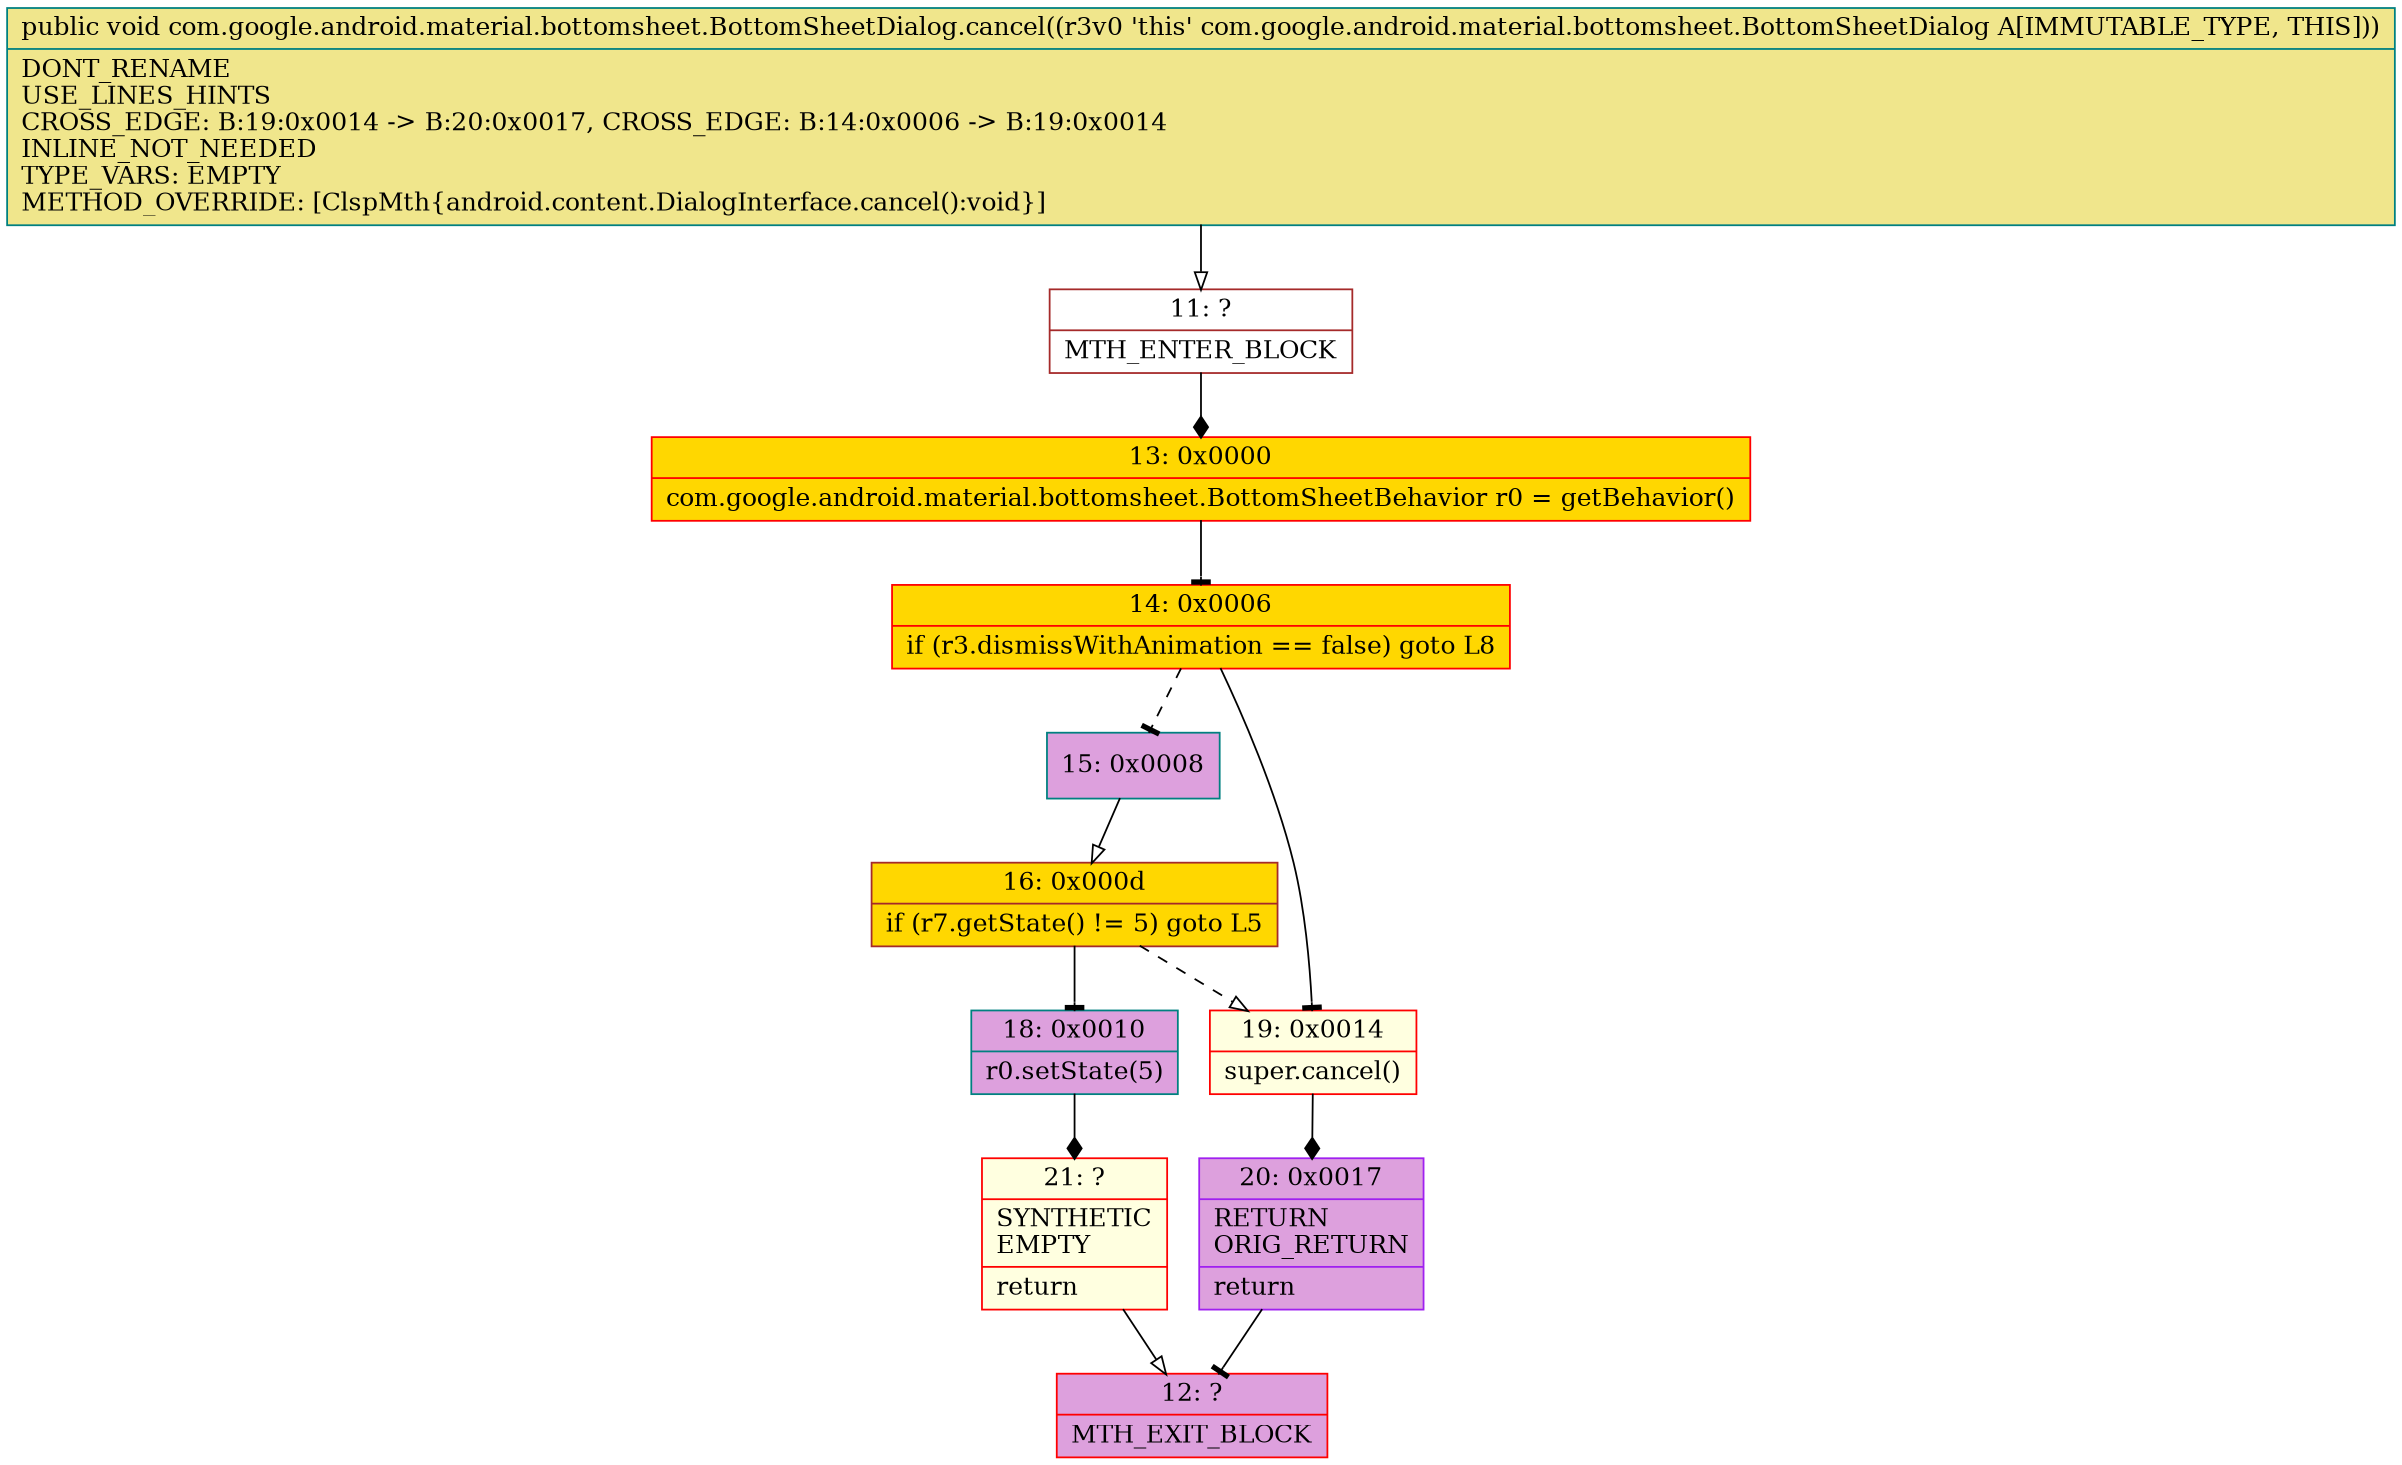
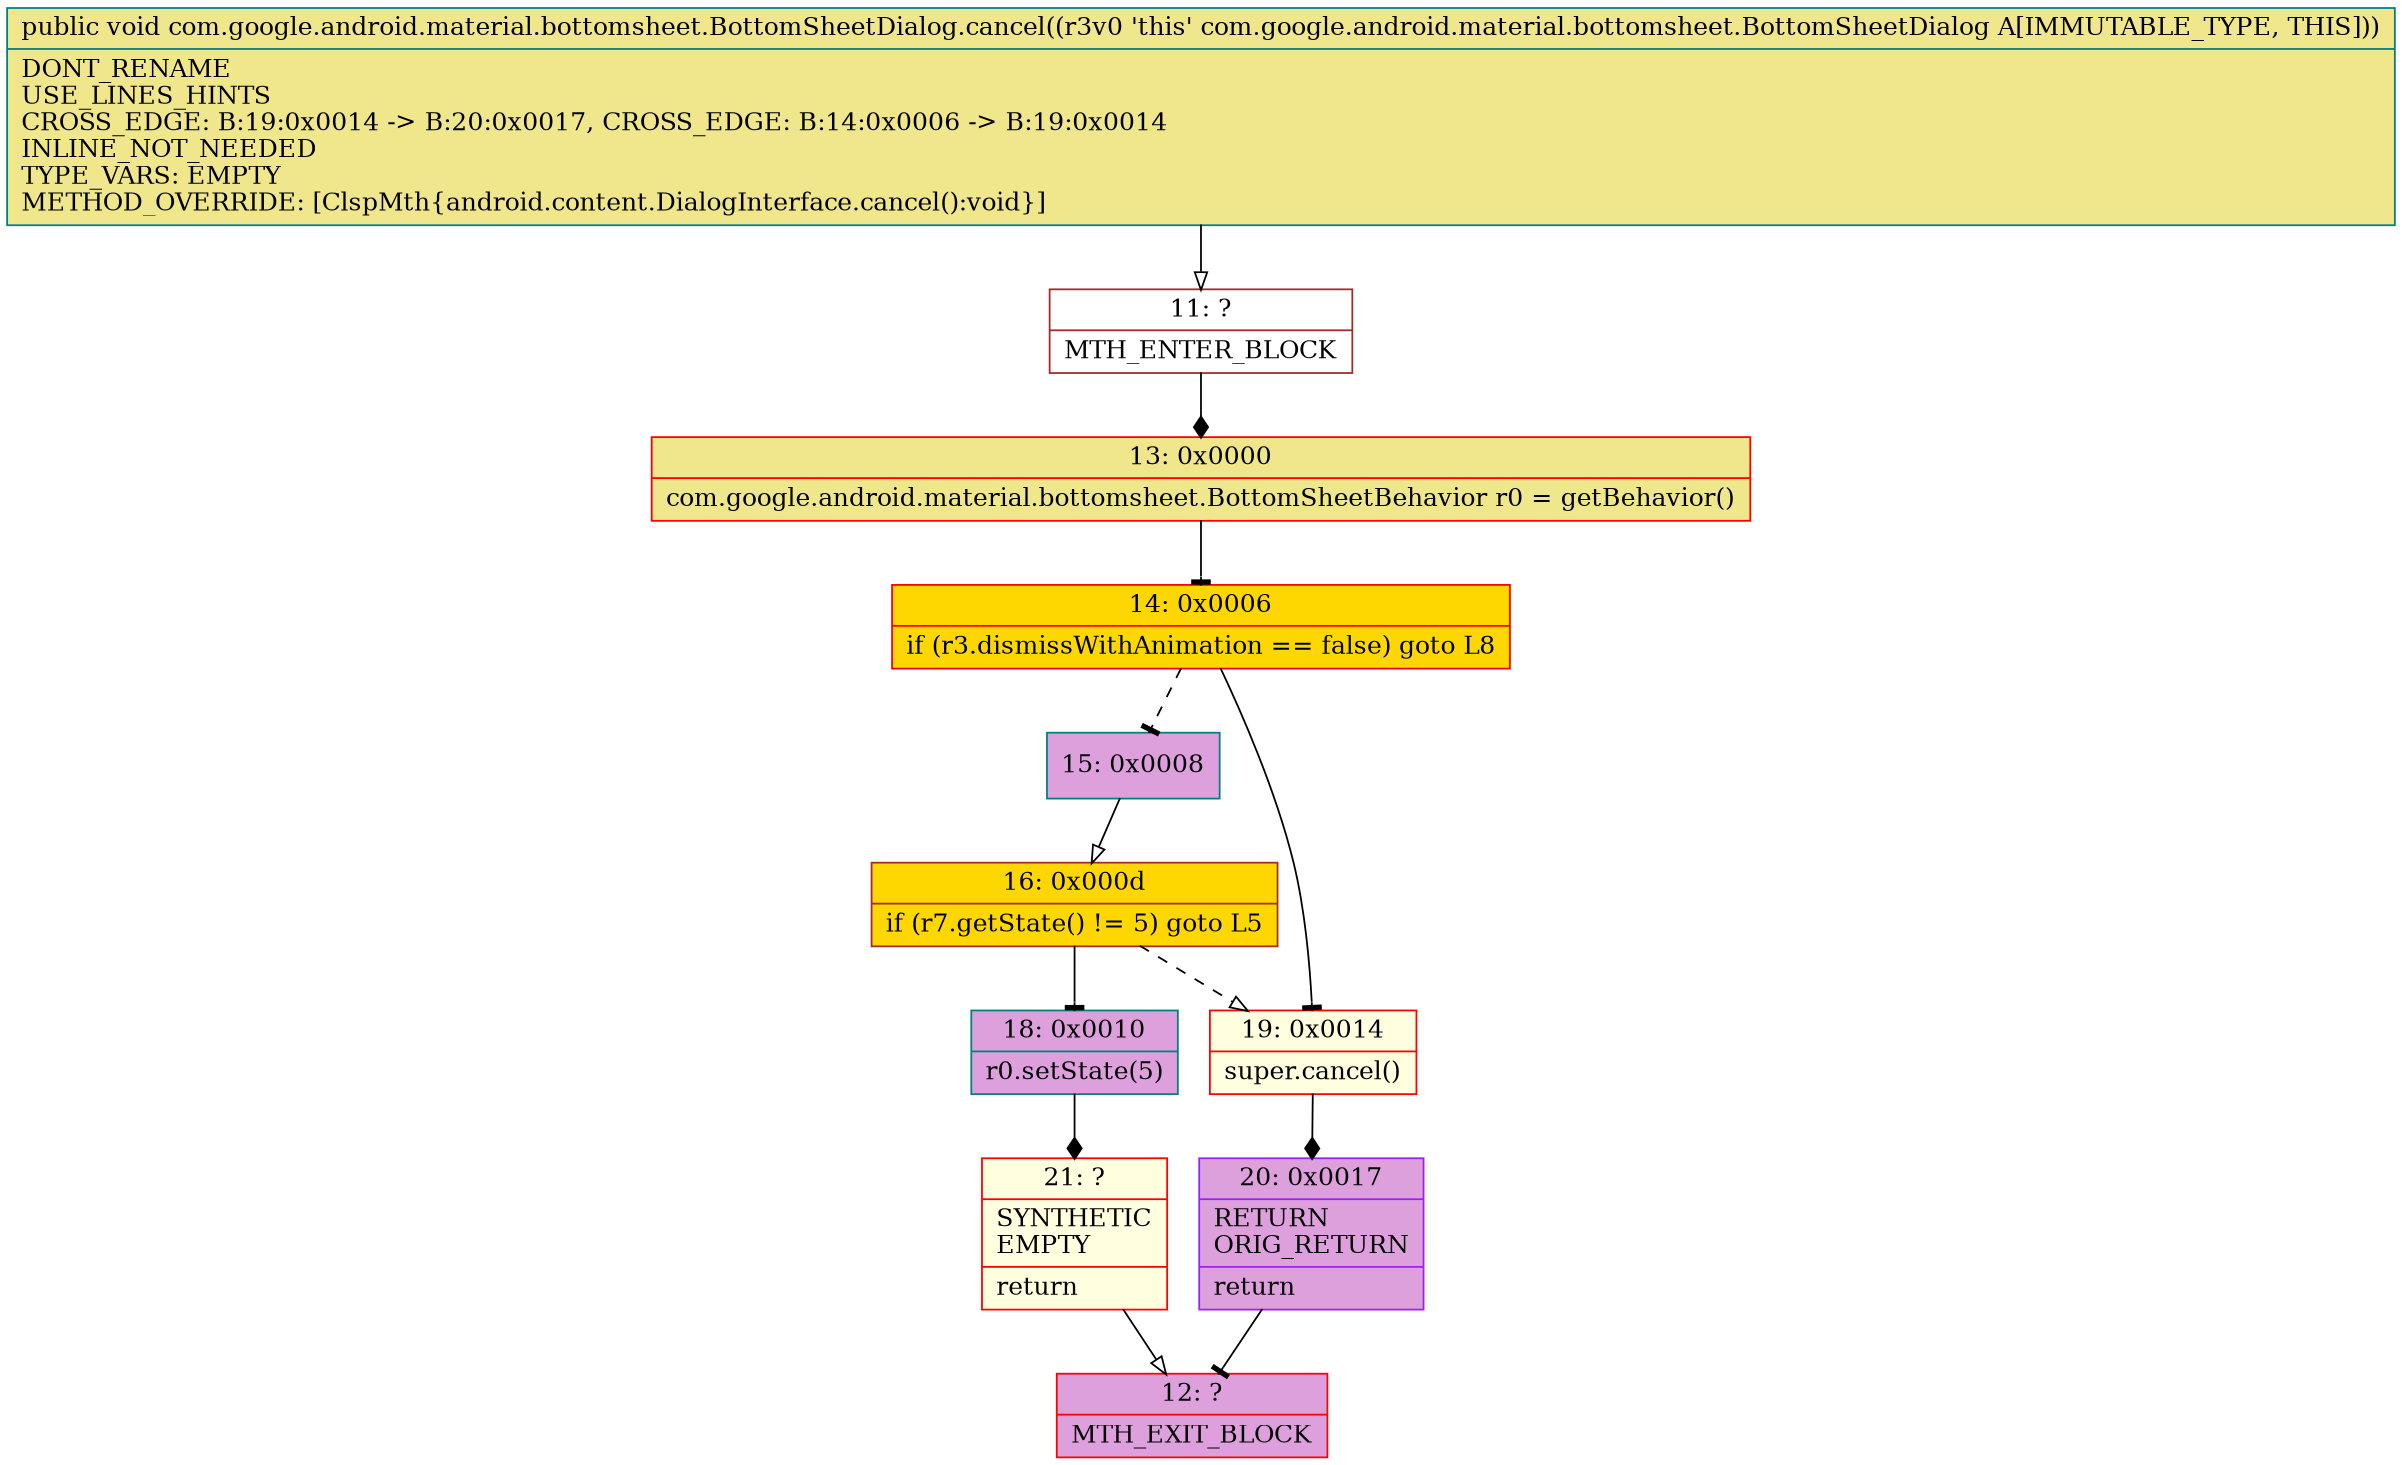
node "13: 0x0000": fillcolor gold -> khaki
